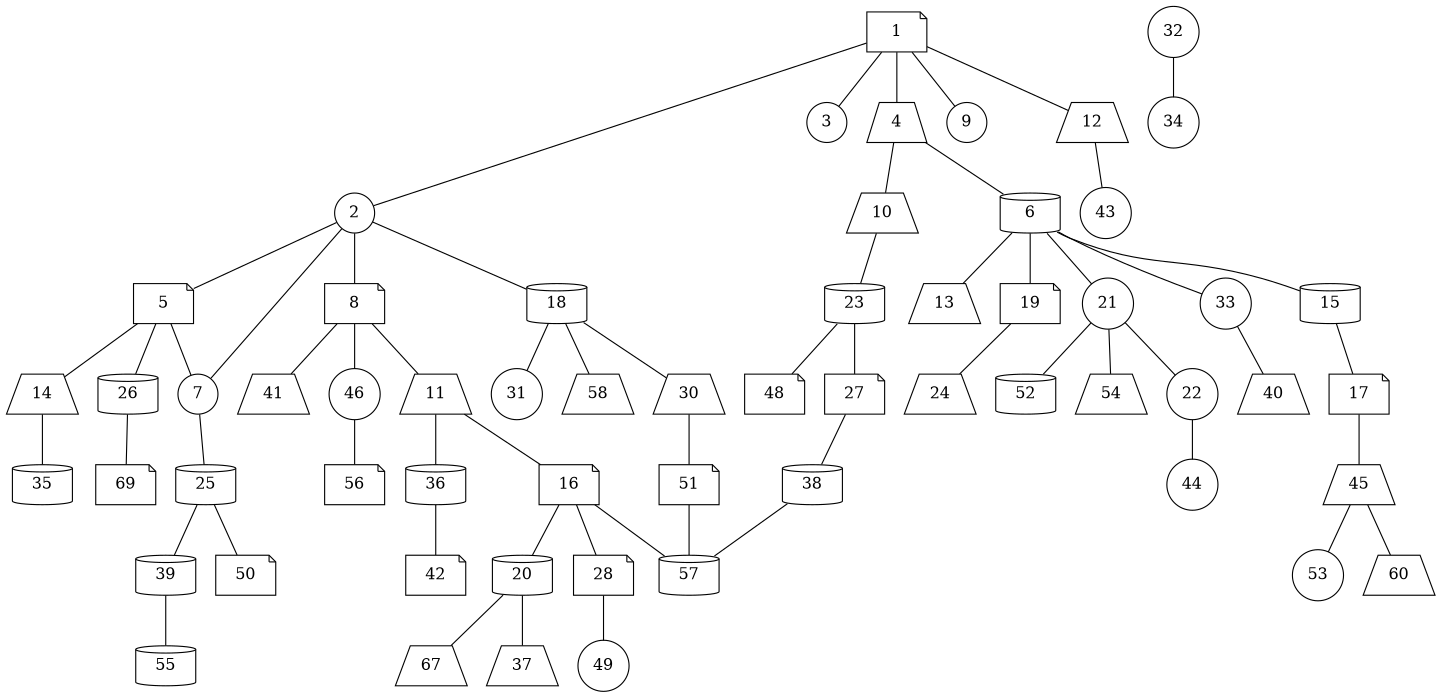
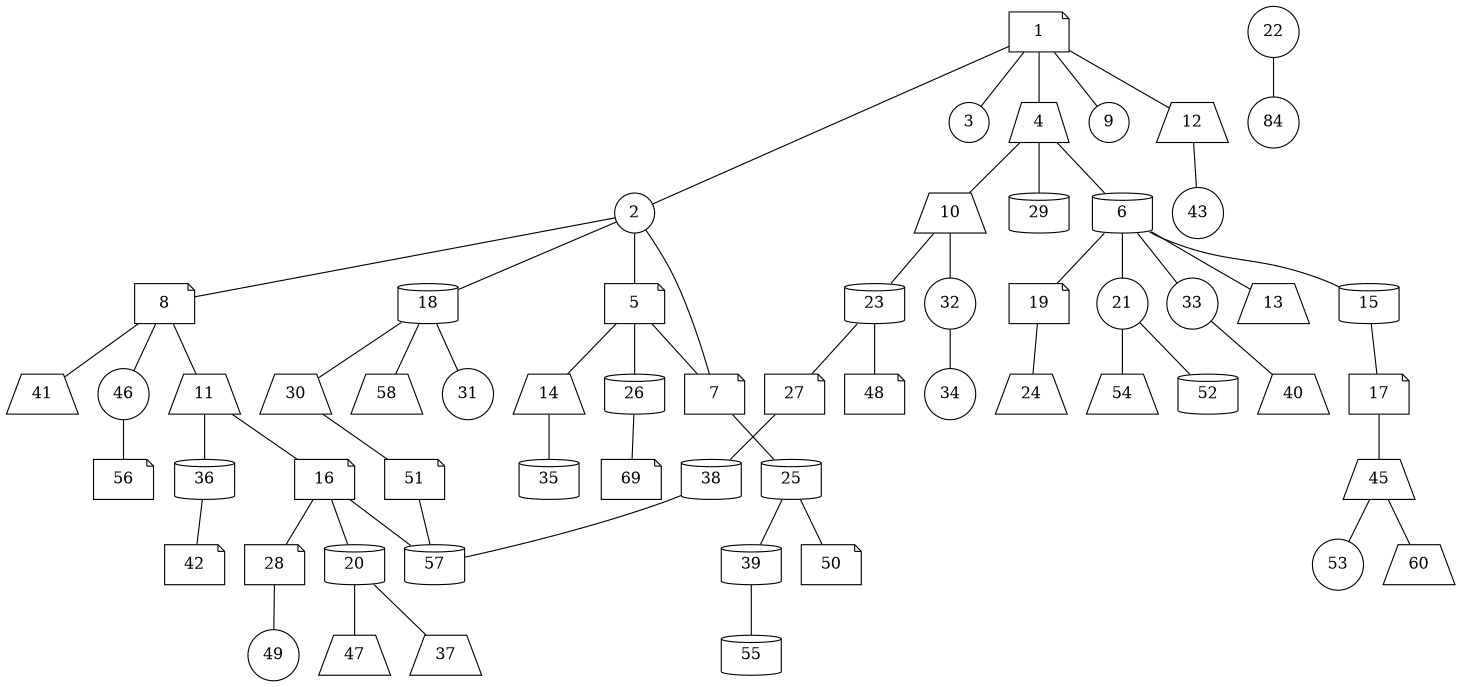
node "29": added
edge "10" -- "32": added
edge "21" -- "22": removed
node "7": shape circle -> note
node "44": label "44" -> "84"
node "67": label "67" -> "47"
